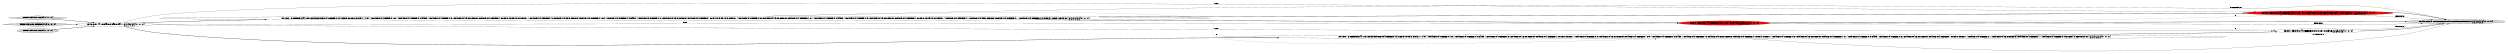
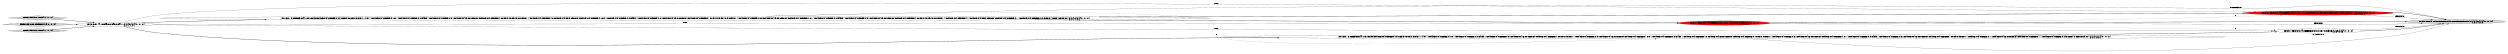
node "testComplexQueryRegex['1', '0', '0']": shape ellipse -> diamond
